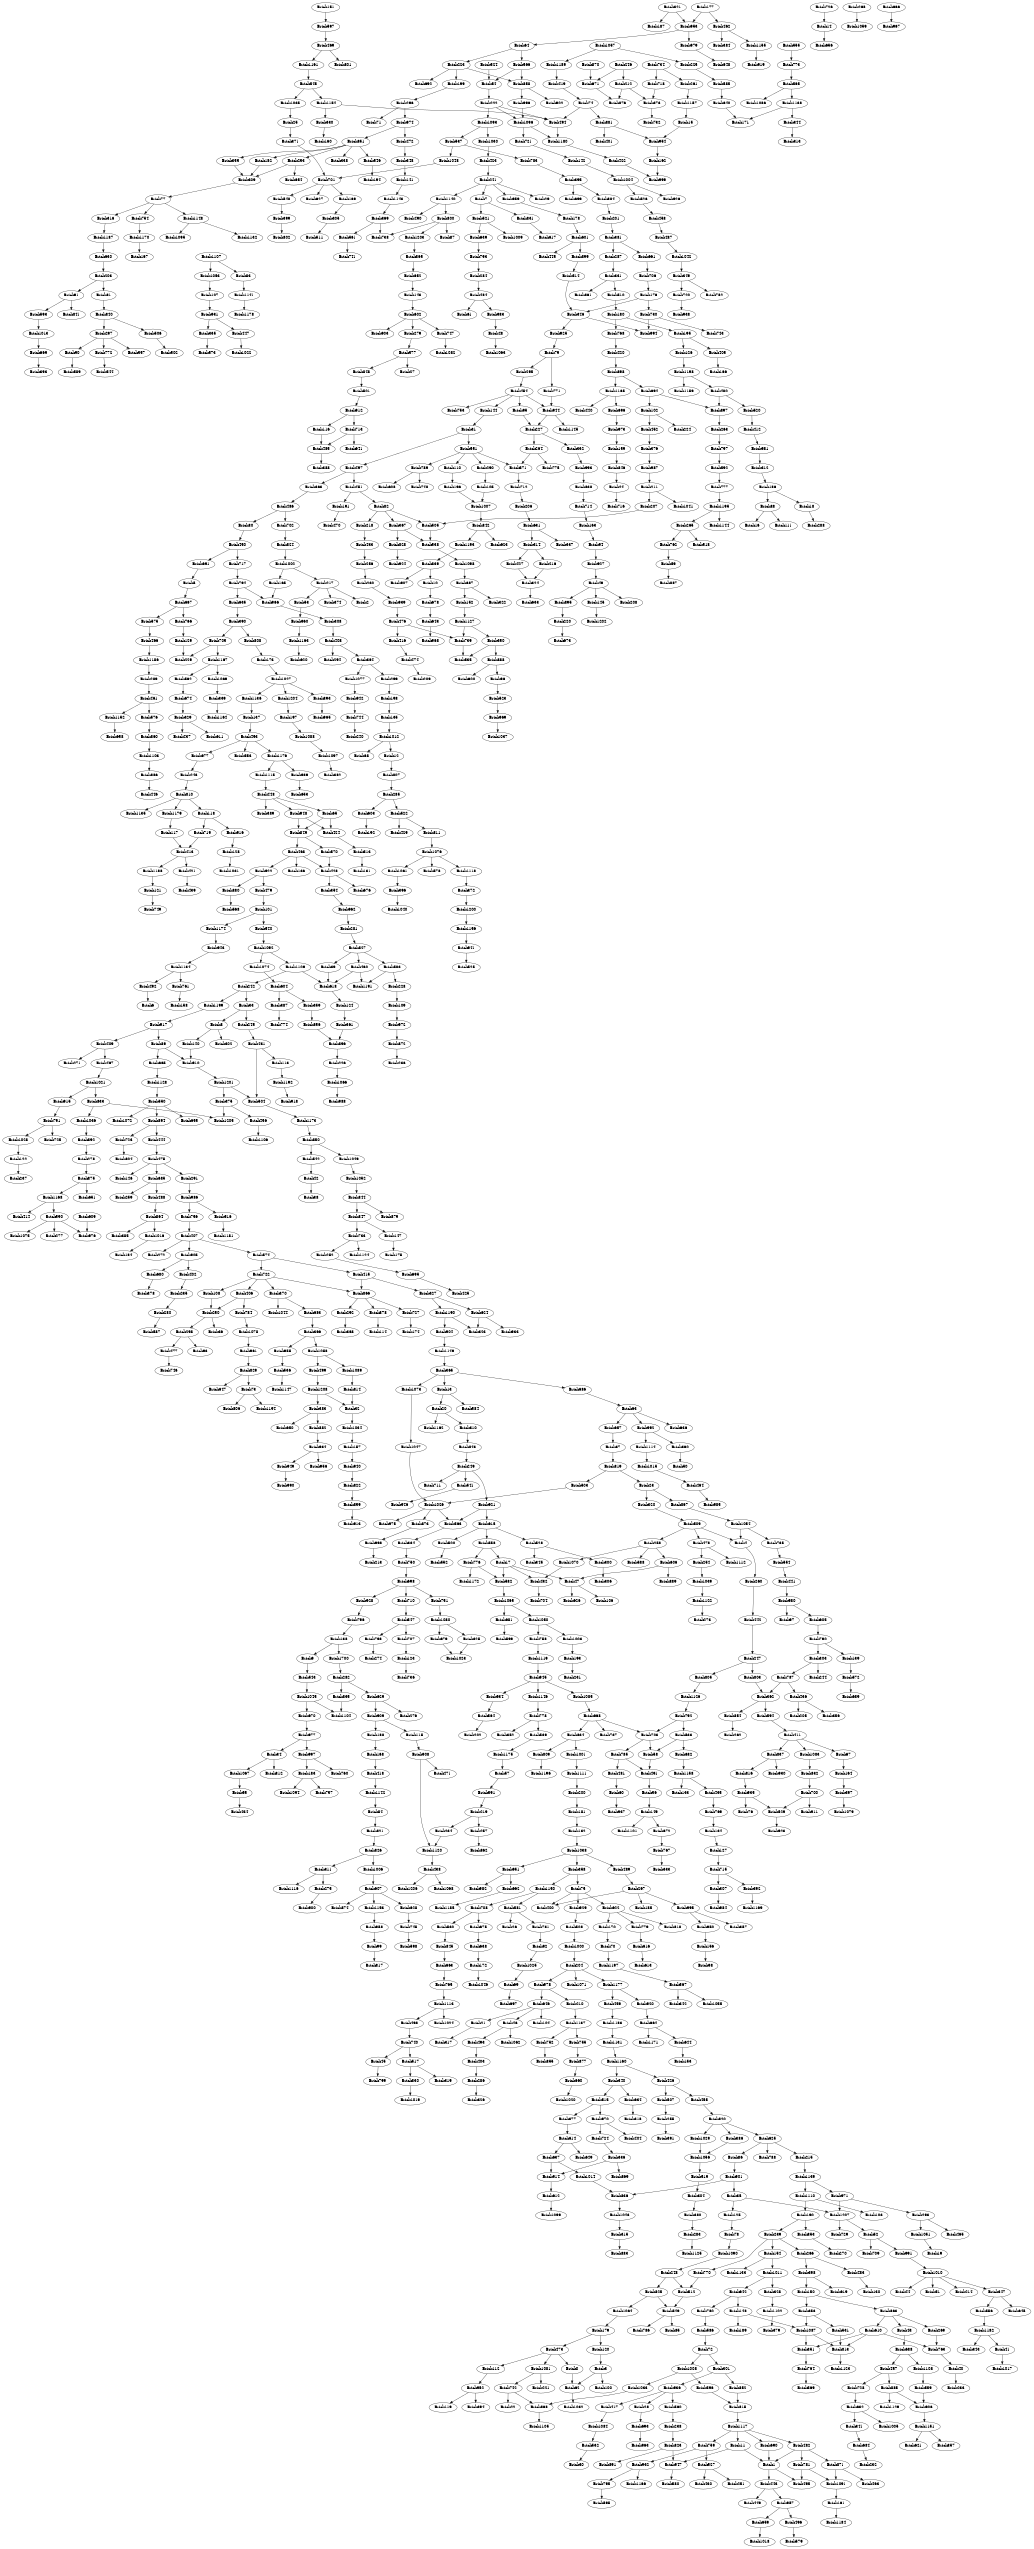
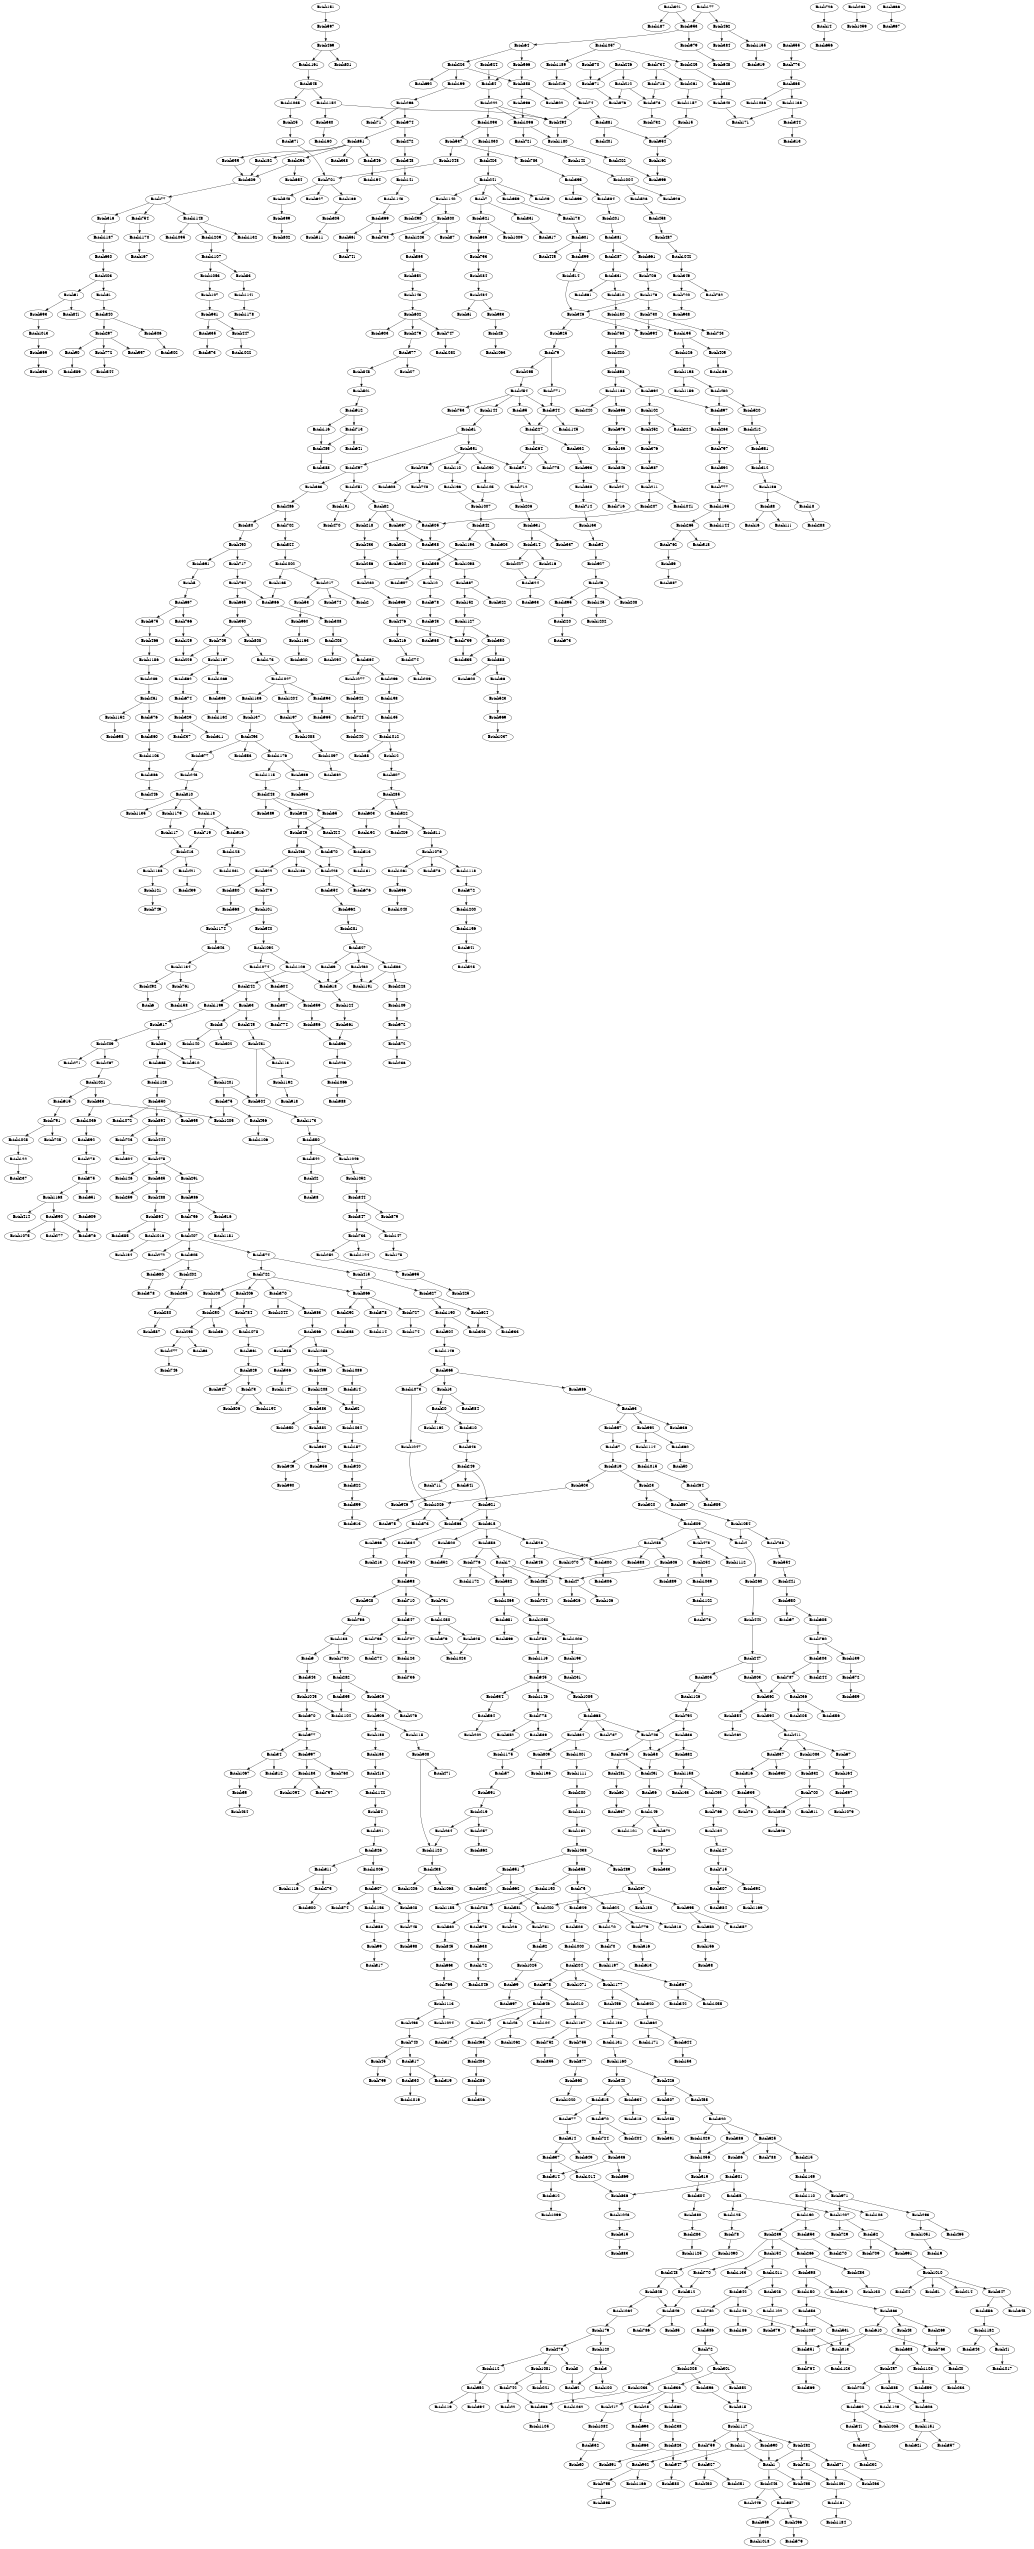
node "Brick1209": added
edge "Brick65" -> "Brick424": removed
edge "Brick75" -> "Brick400": now "Brick662" -> "Brick400"
